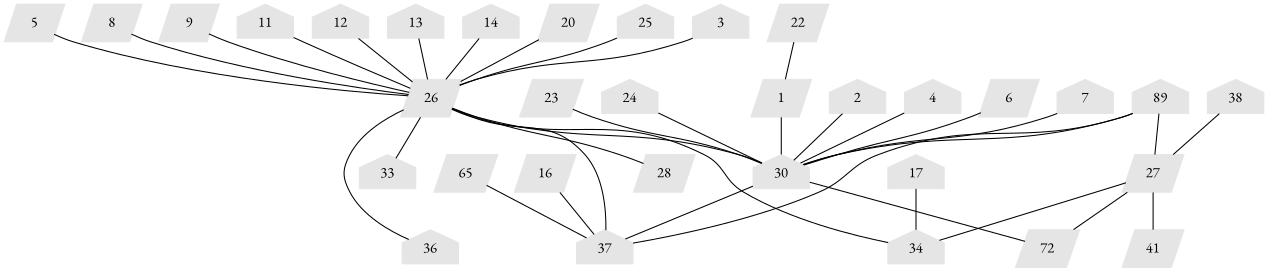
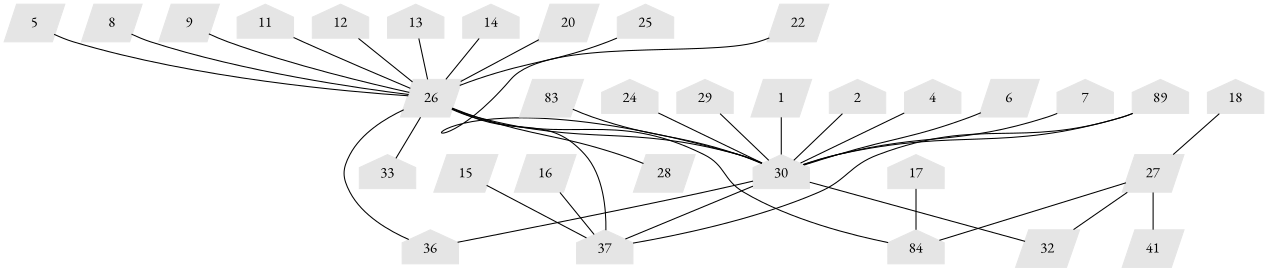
node "3": removed
edge "22" -- "1": now "22" -- "30"
node "23": label "23" -> "83"
node "29": added
node "38": label "38" -> "18"
edge "89" -- "27": removed
node "65": label "65" -> "15"
edge "30" -- "36": added
node "34": label "34" -> "84"
node "72": label "72" -> "32"
